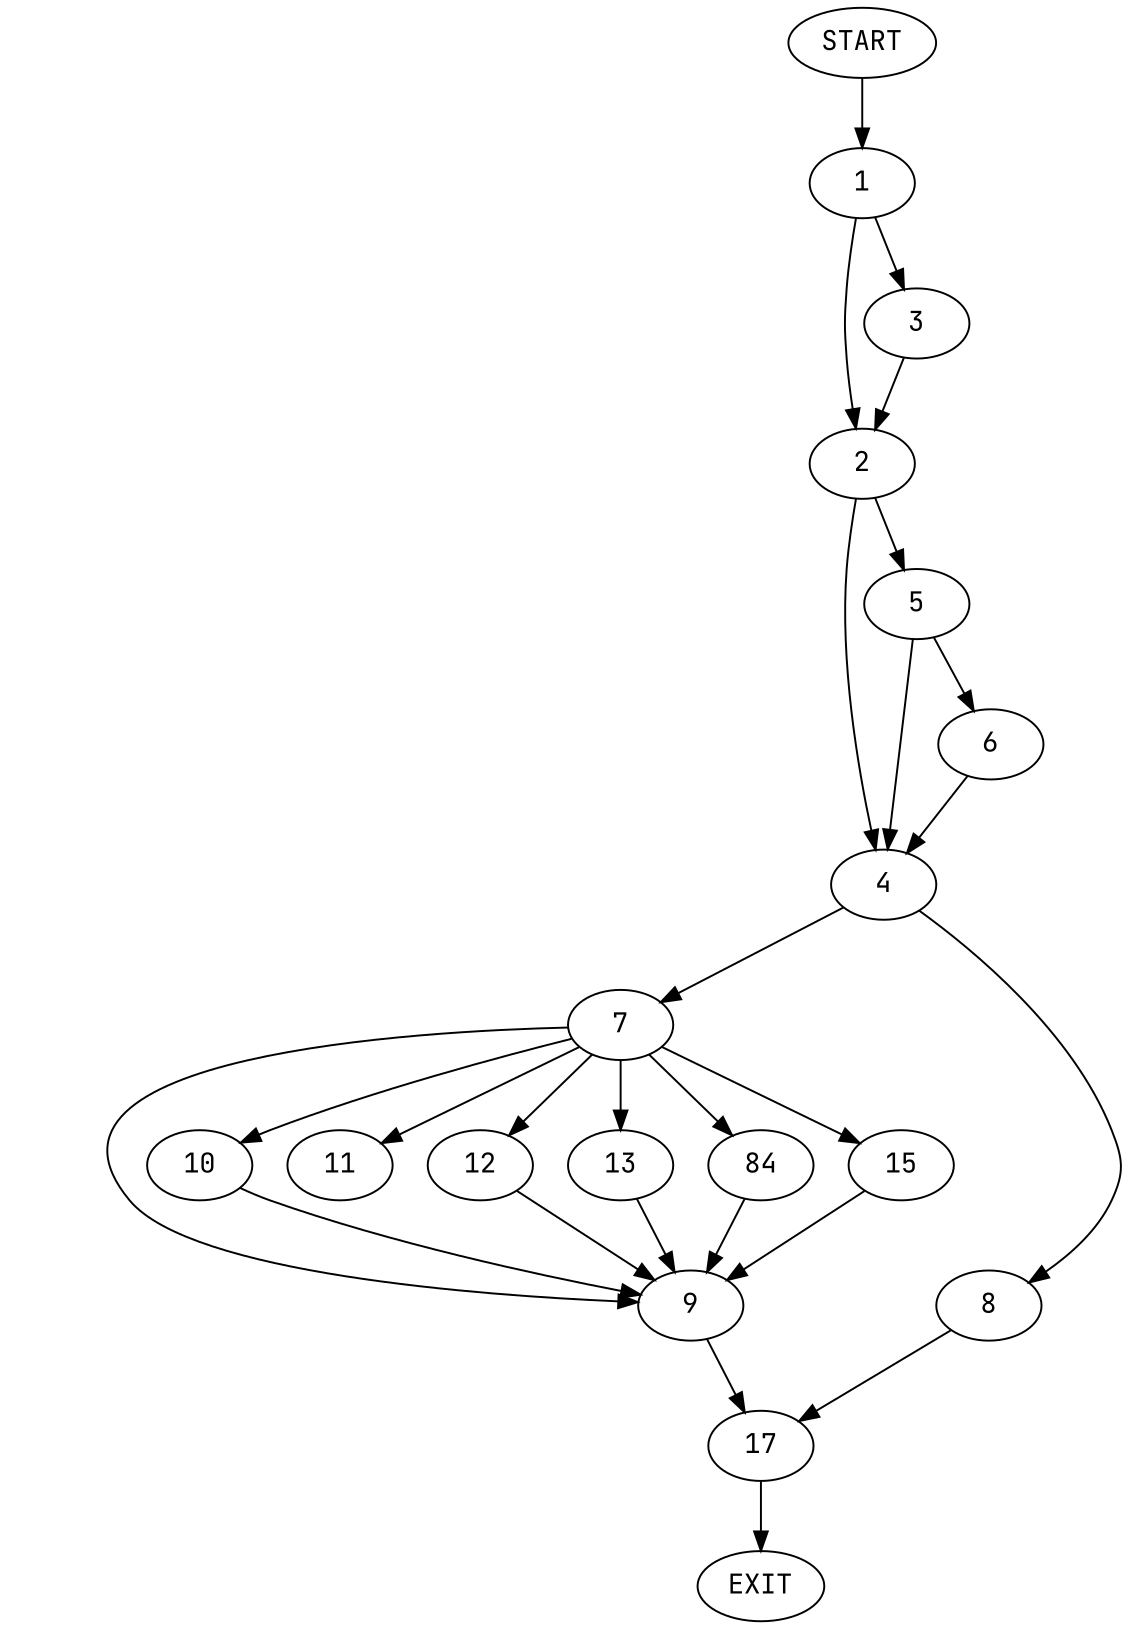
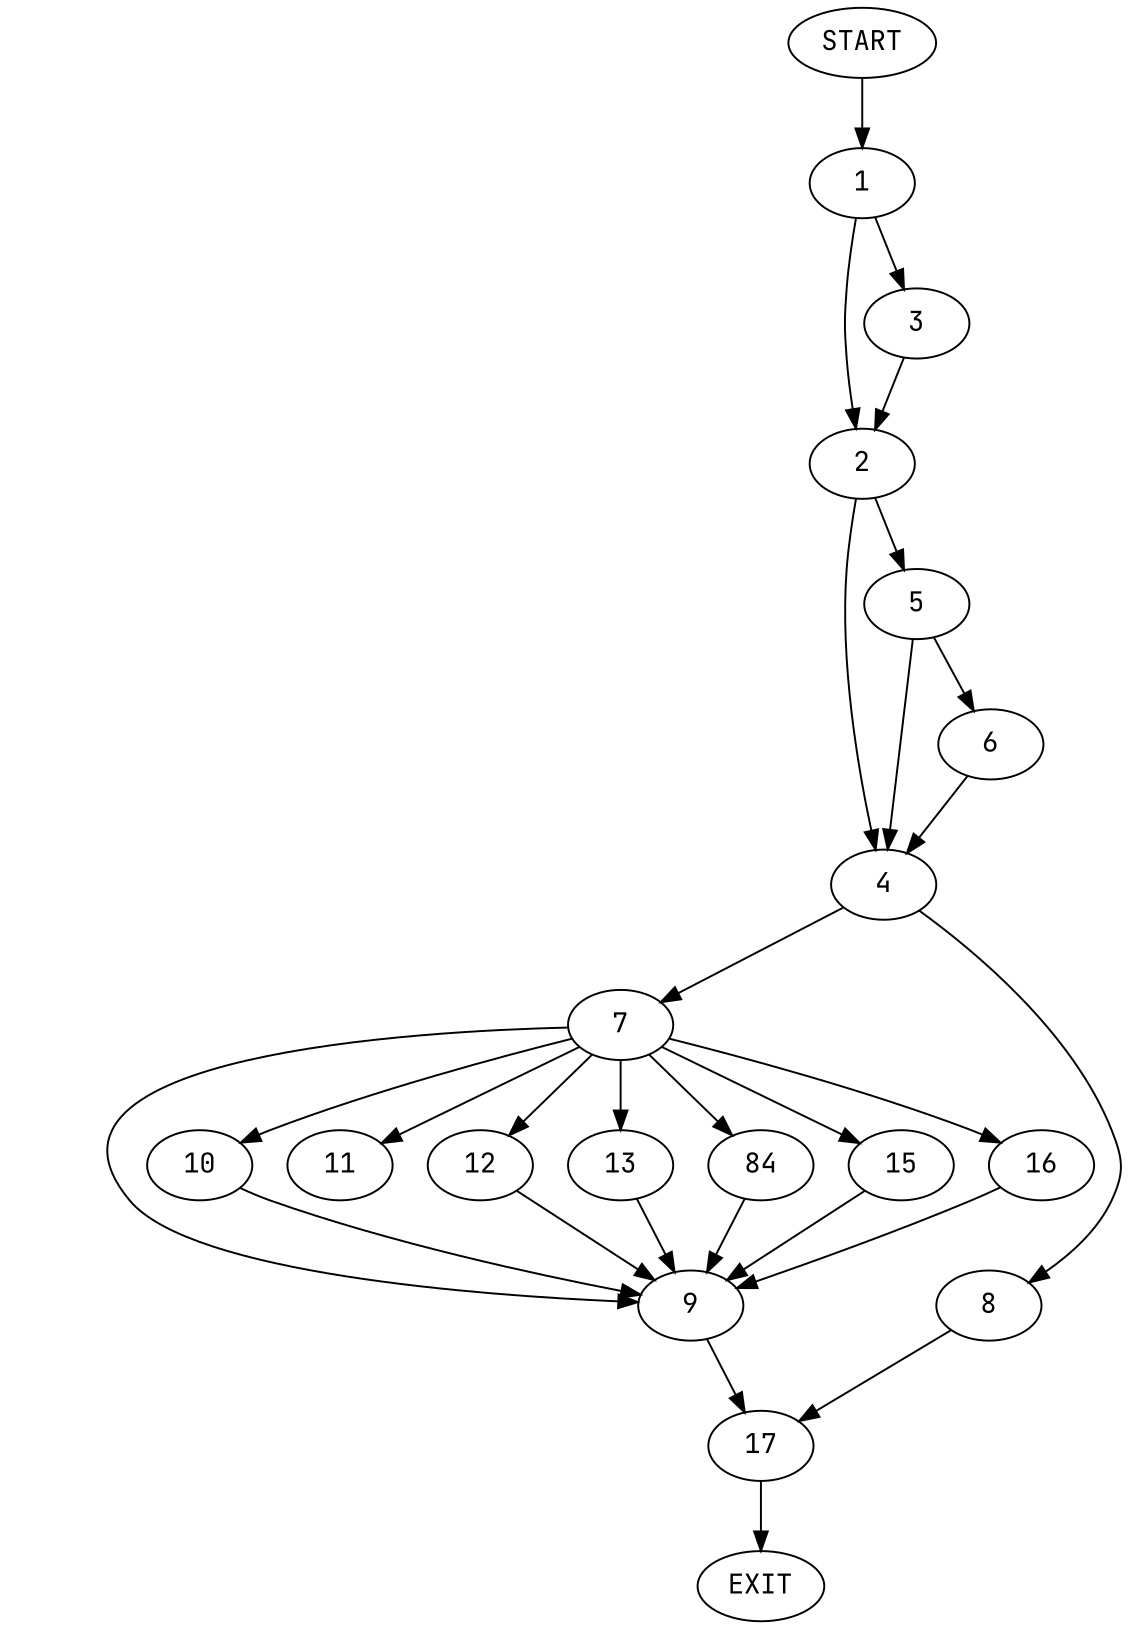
node "16": added
